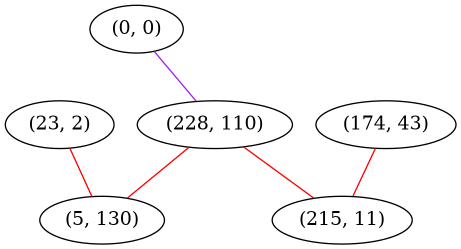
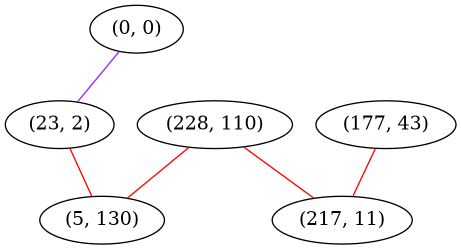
edge "(0, 0)" -- "(228, 110)": now "(0, 0)" -- "(23, 2)"
node "(174, 43)": label "(174, 43)" -> "(177, 43)"
node "(215, 11)": label "(215, 11)" -> "(217, 11)"
